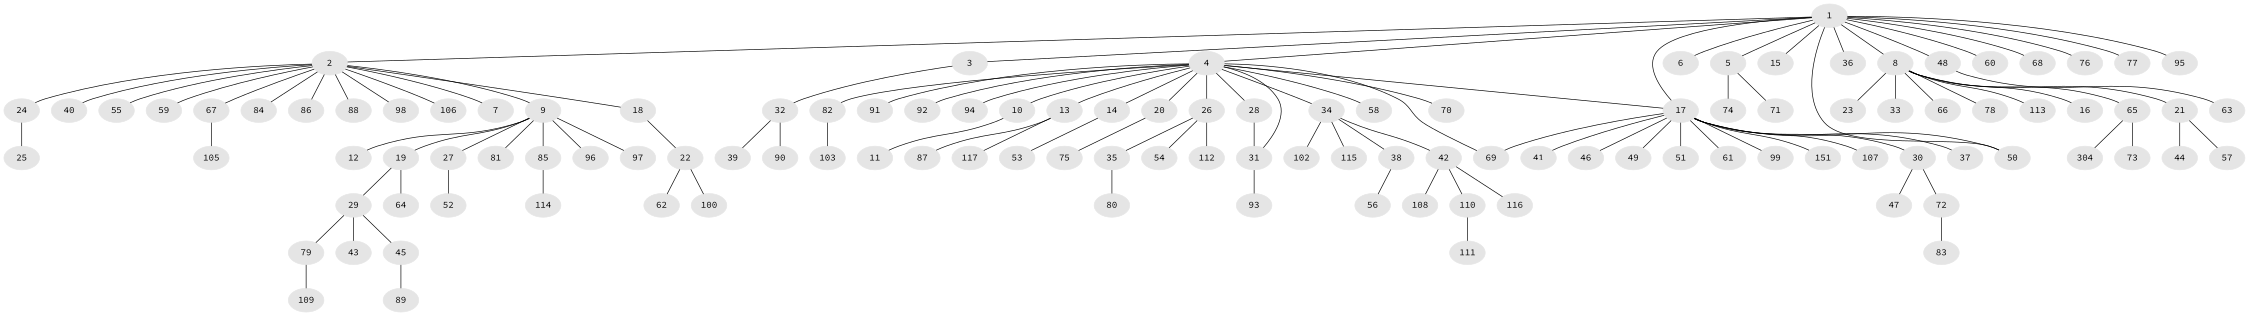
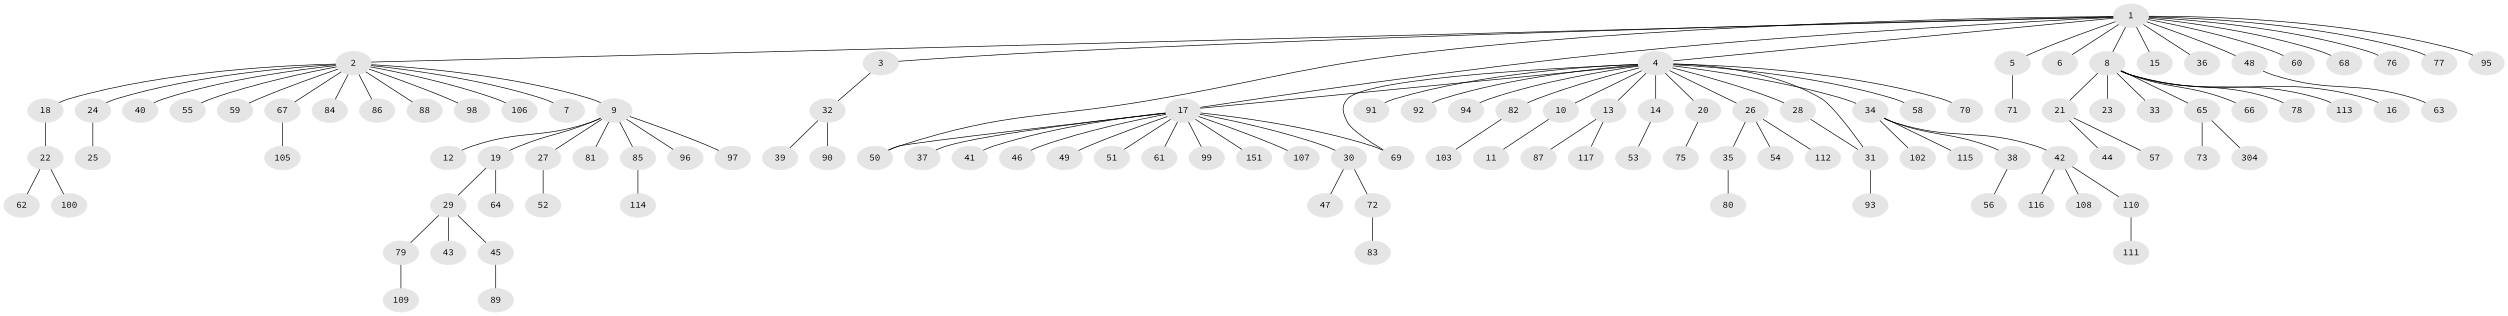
node "74": removed
